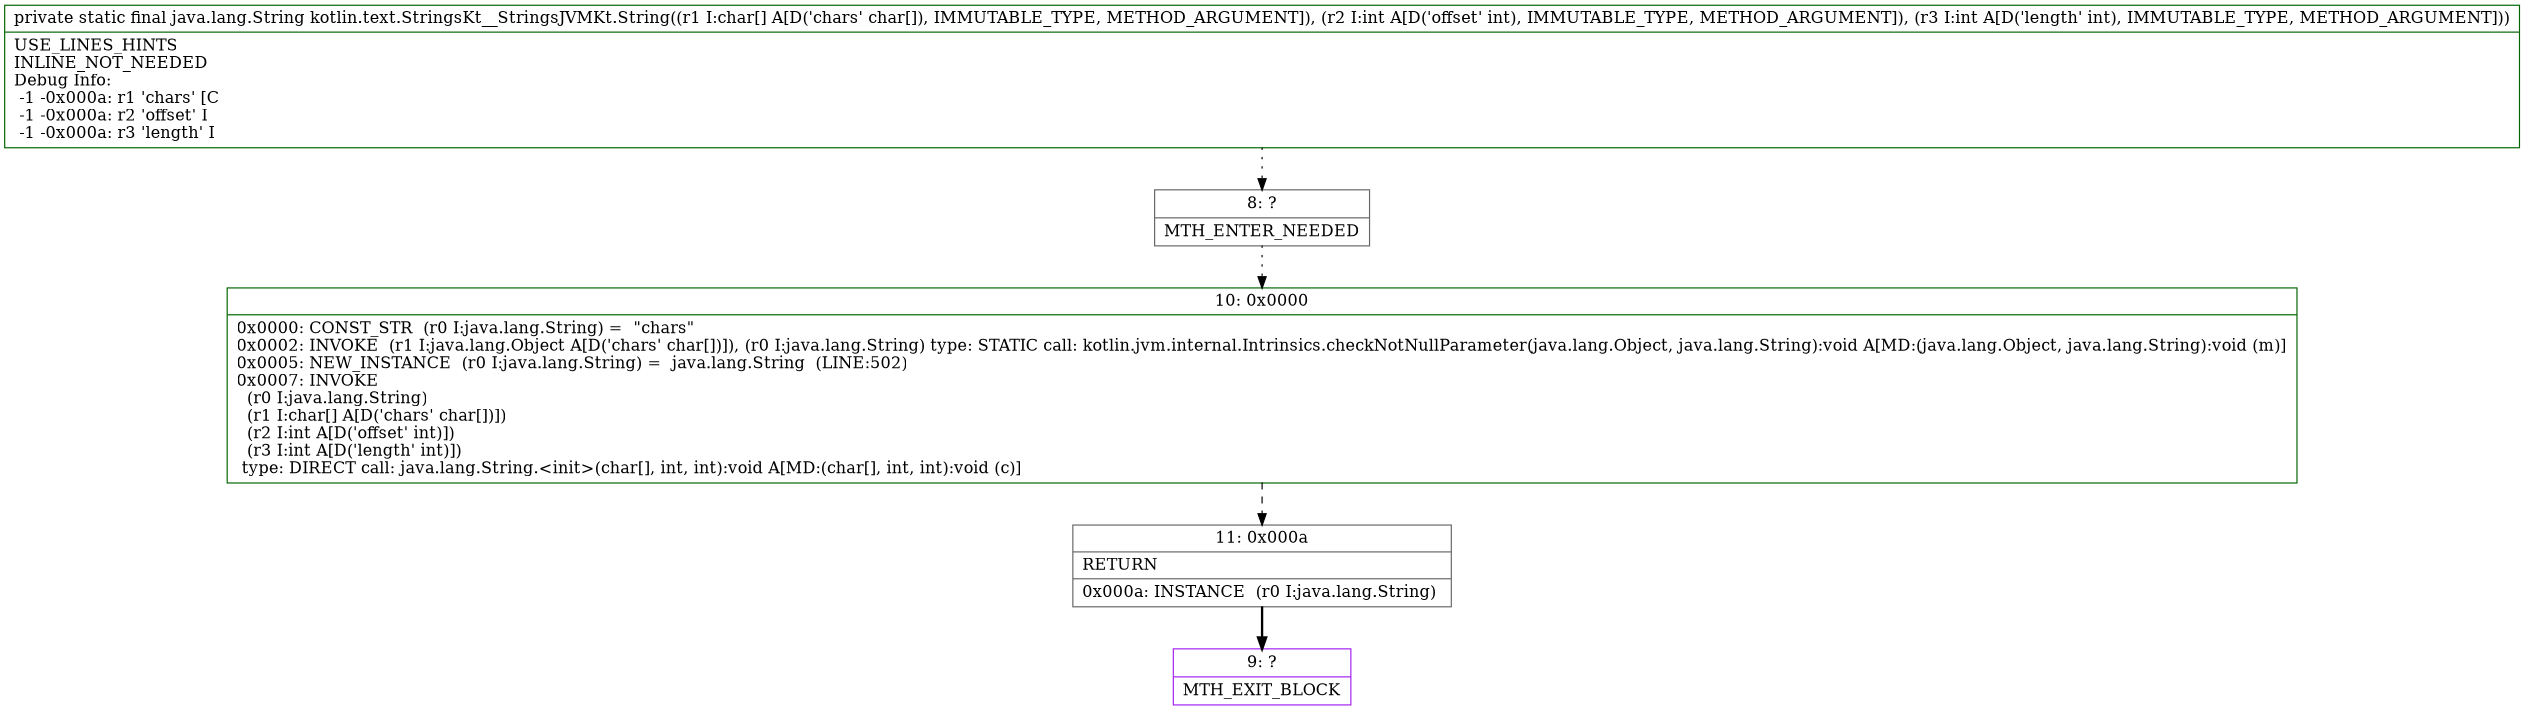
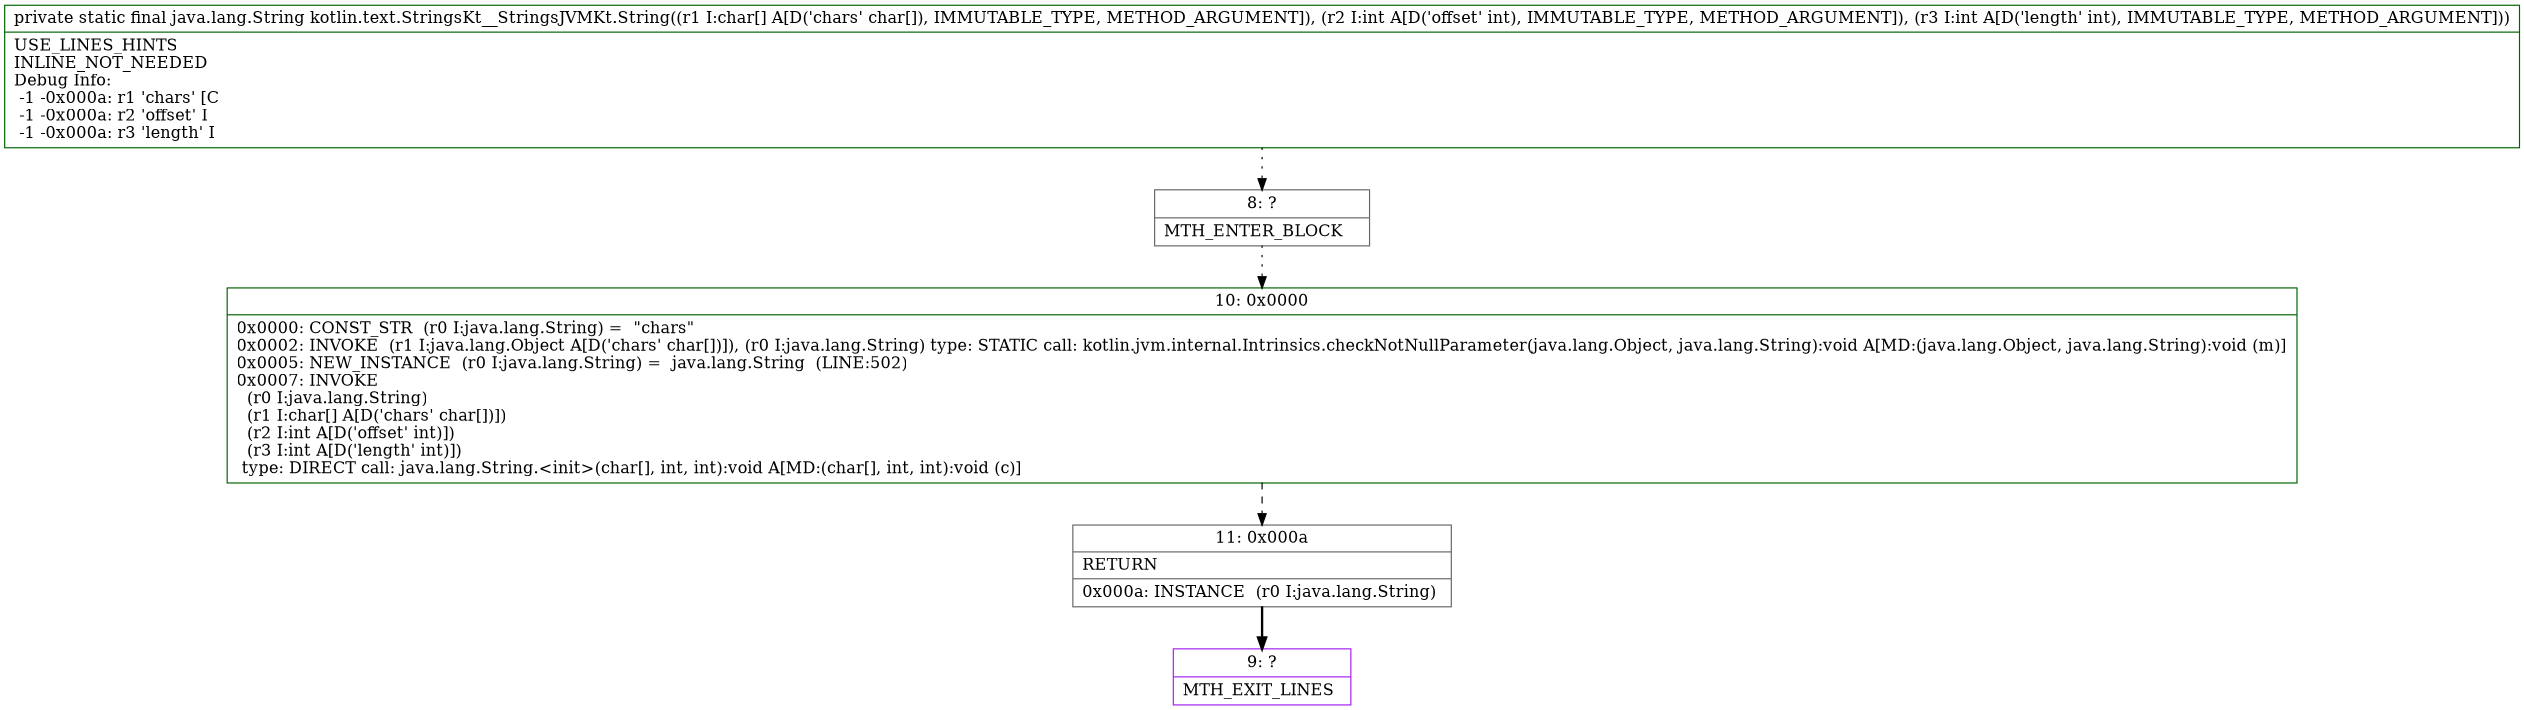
node "8: ?": text "MTH_ENTER_NEEDED" -> "MTH_ENTER_BLOCK"
node "9: ?": text "MTH_EXIT_BLOCK" -> "MTH_EXIT_LINES"
